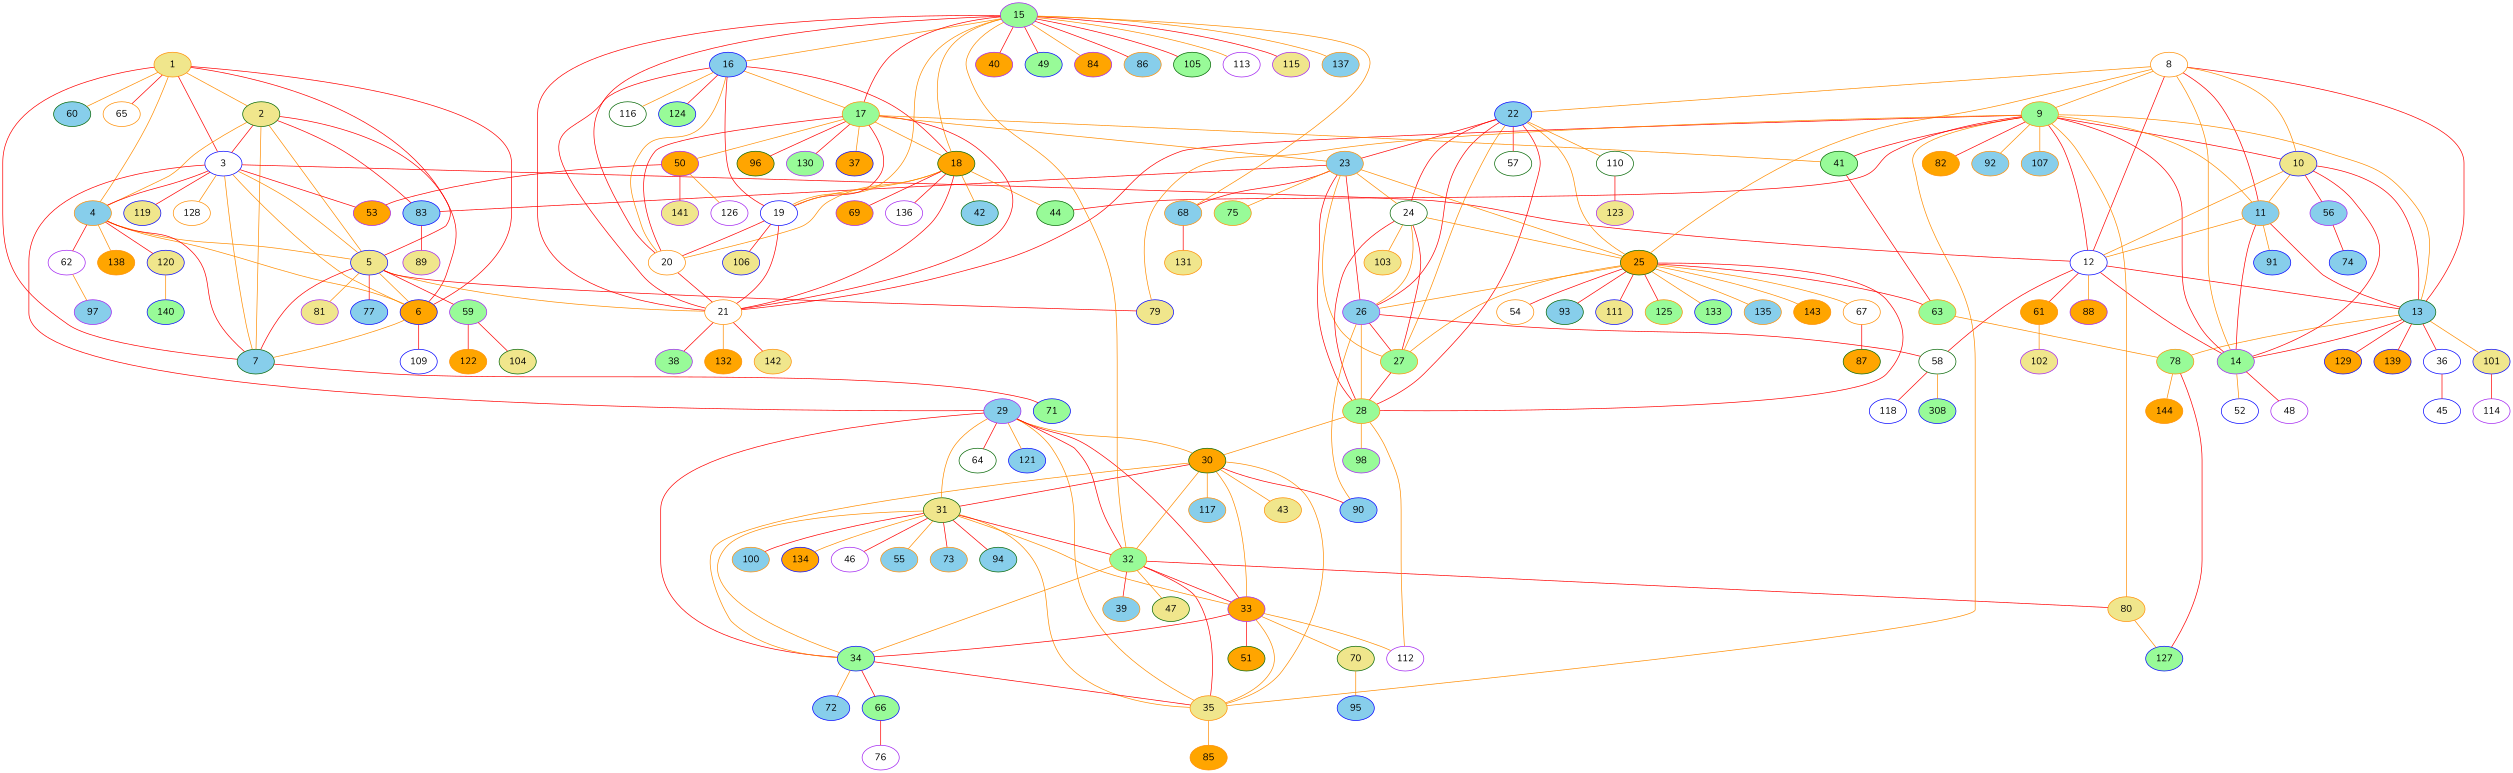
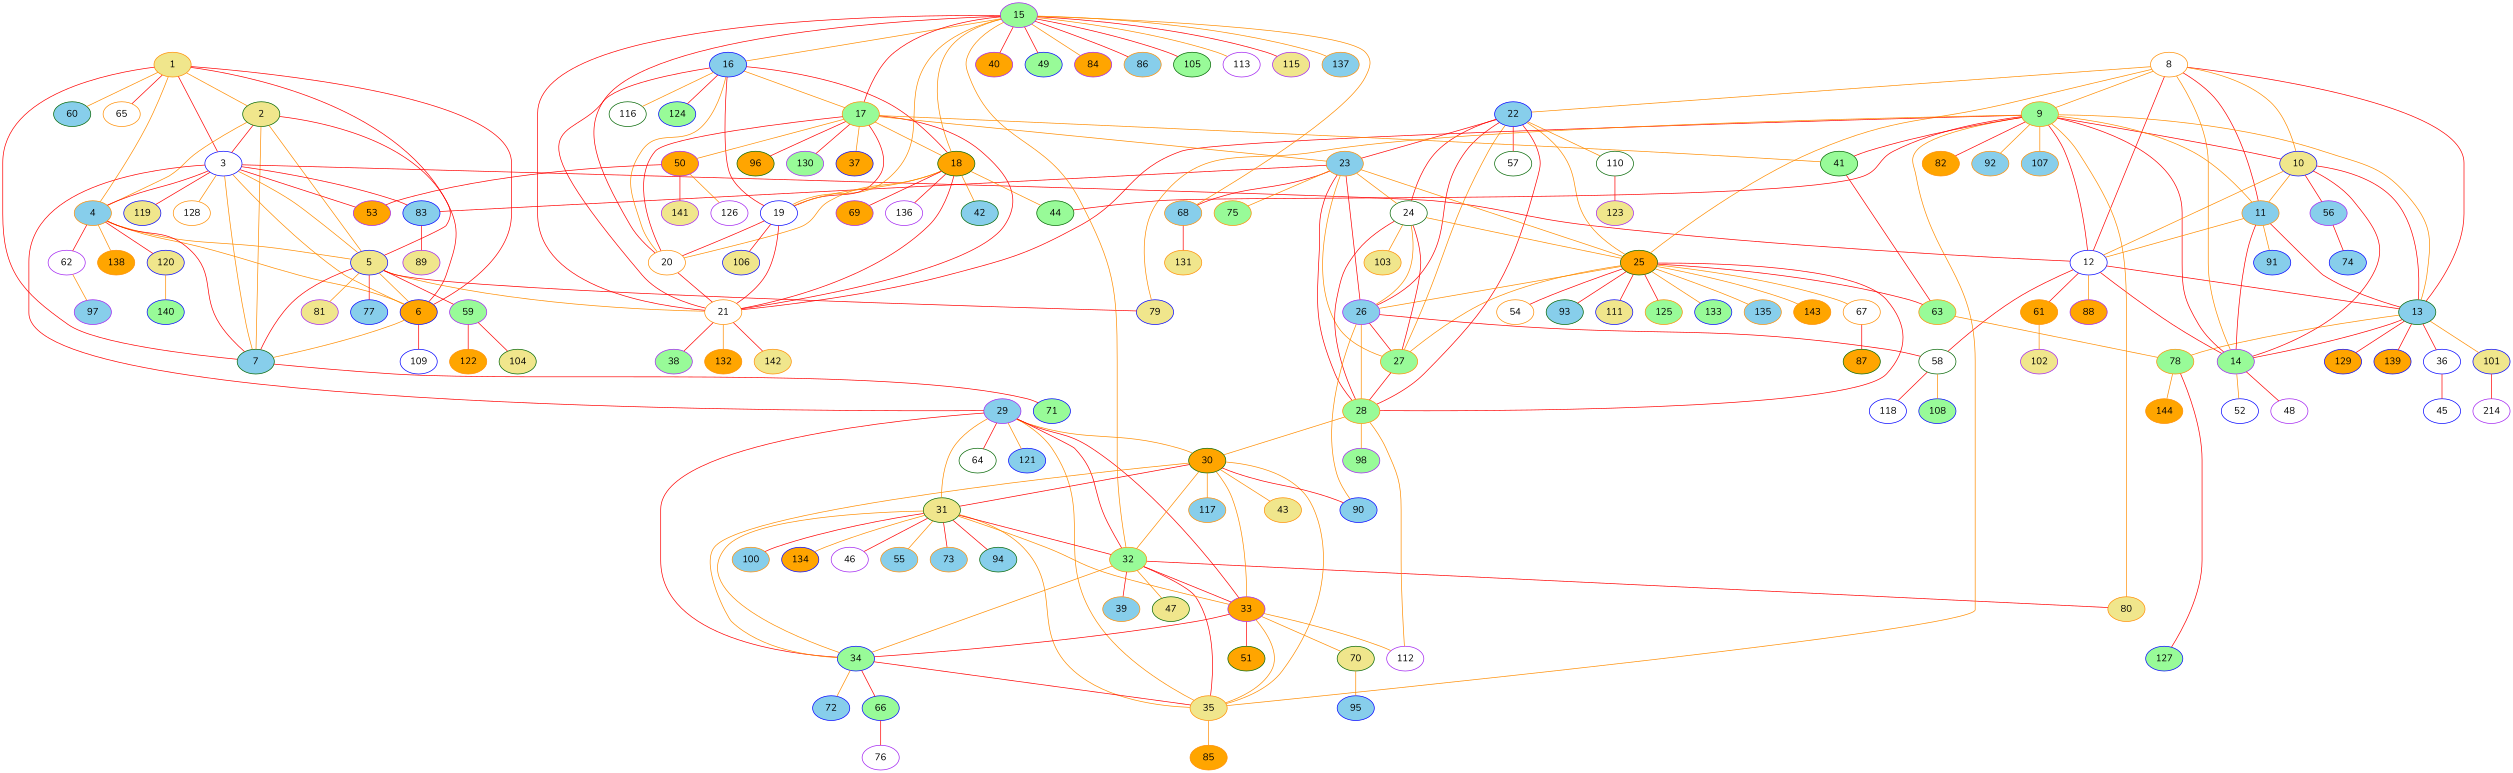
edge "2" -- "83": now "3" -- "83"
node "308": label "308" -> "108"
node "114": label "114" -> "214"
edge "80" -- "127": removed
